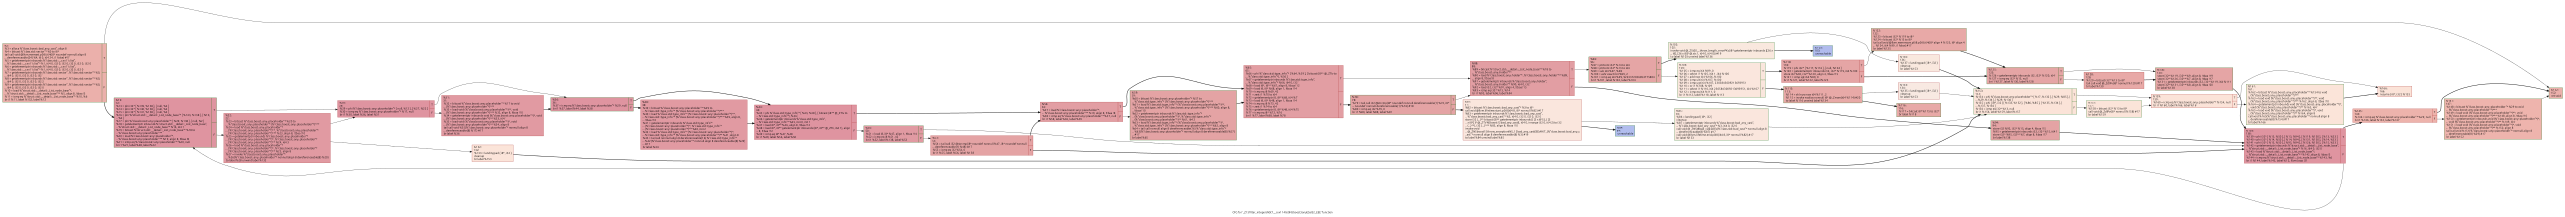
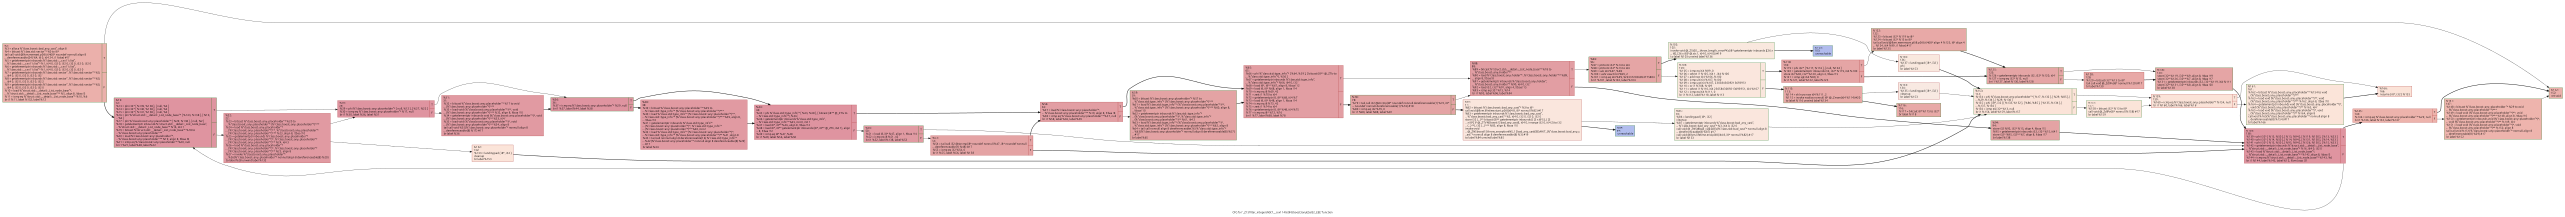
node "%136:": text "cleanup" -> "phi"
